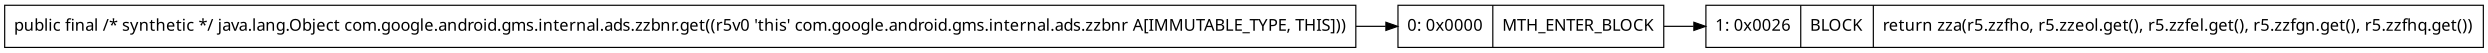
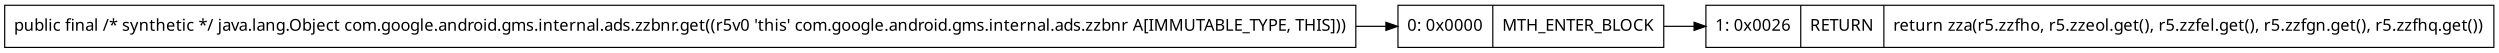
node "1: 0x0026": text "BLOCK" -> "RETURN"
